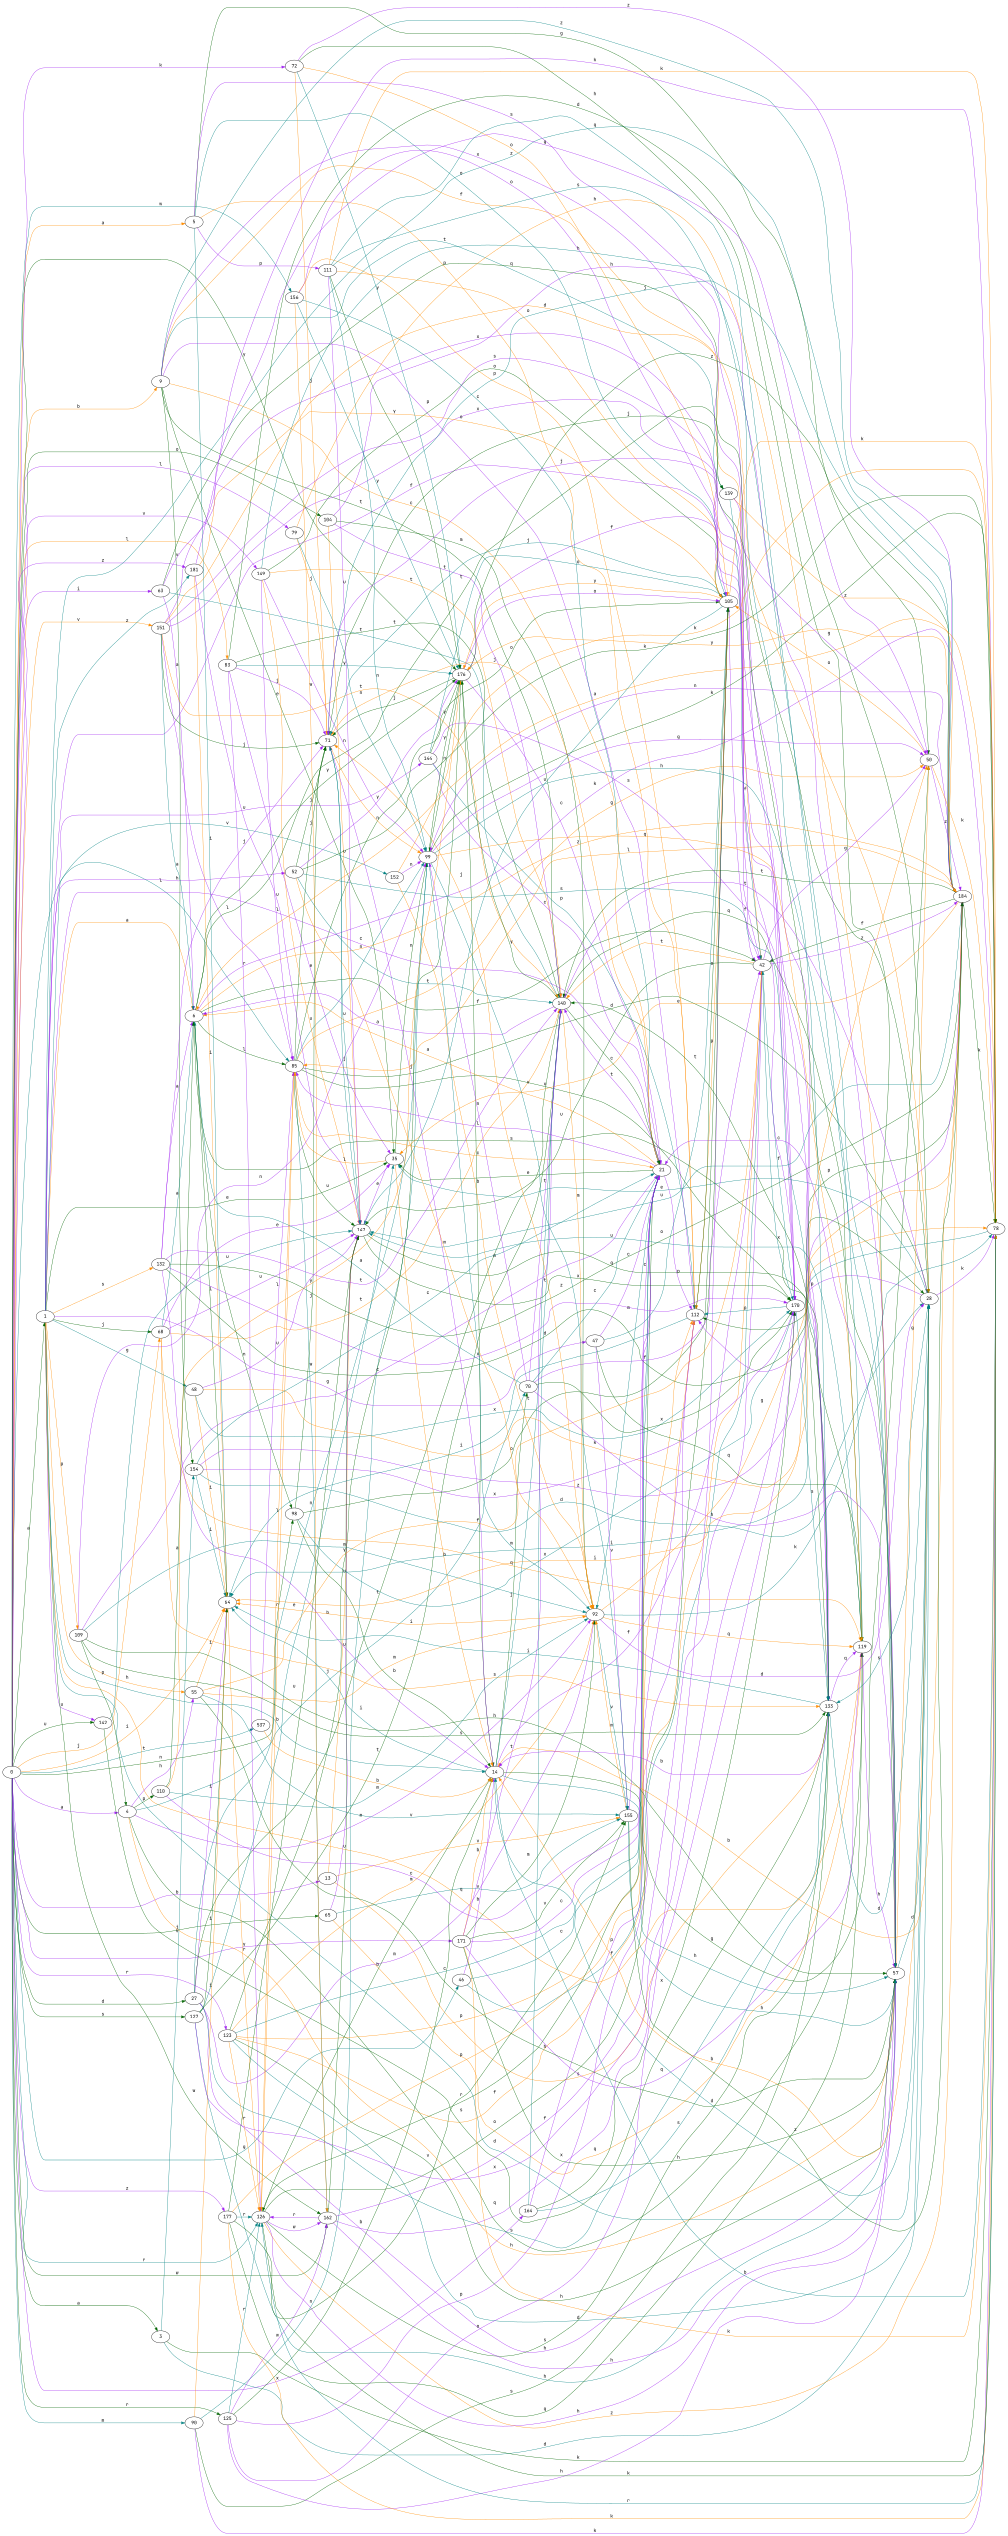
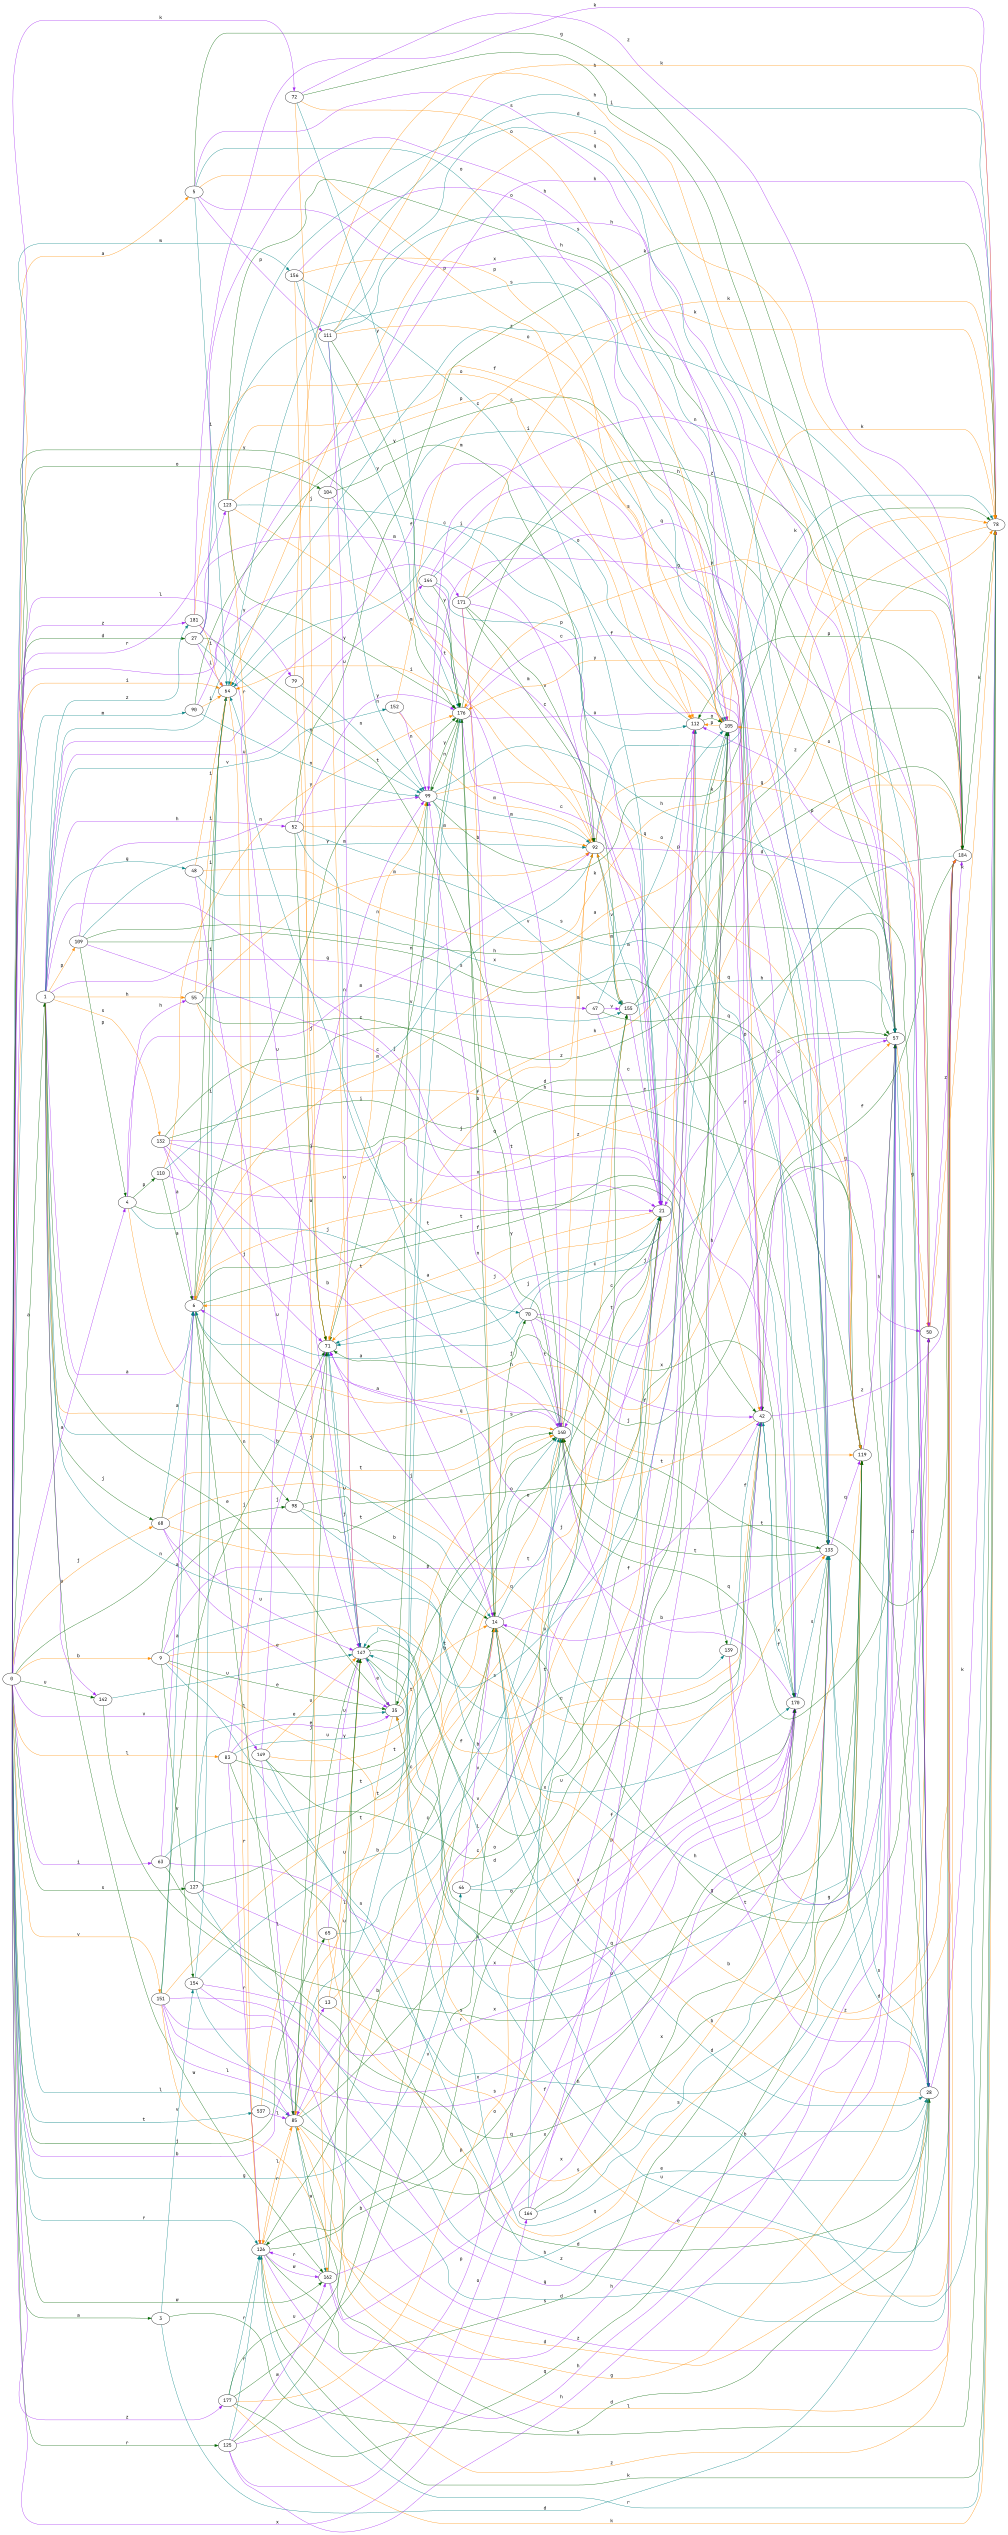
edge "9" -> "170": now "5" -> "170"
edge "6" -> "78": color purple -> darkorange
edge "1" -> "6": color darkorange -> purple
